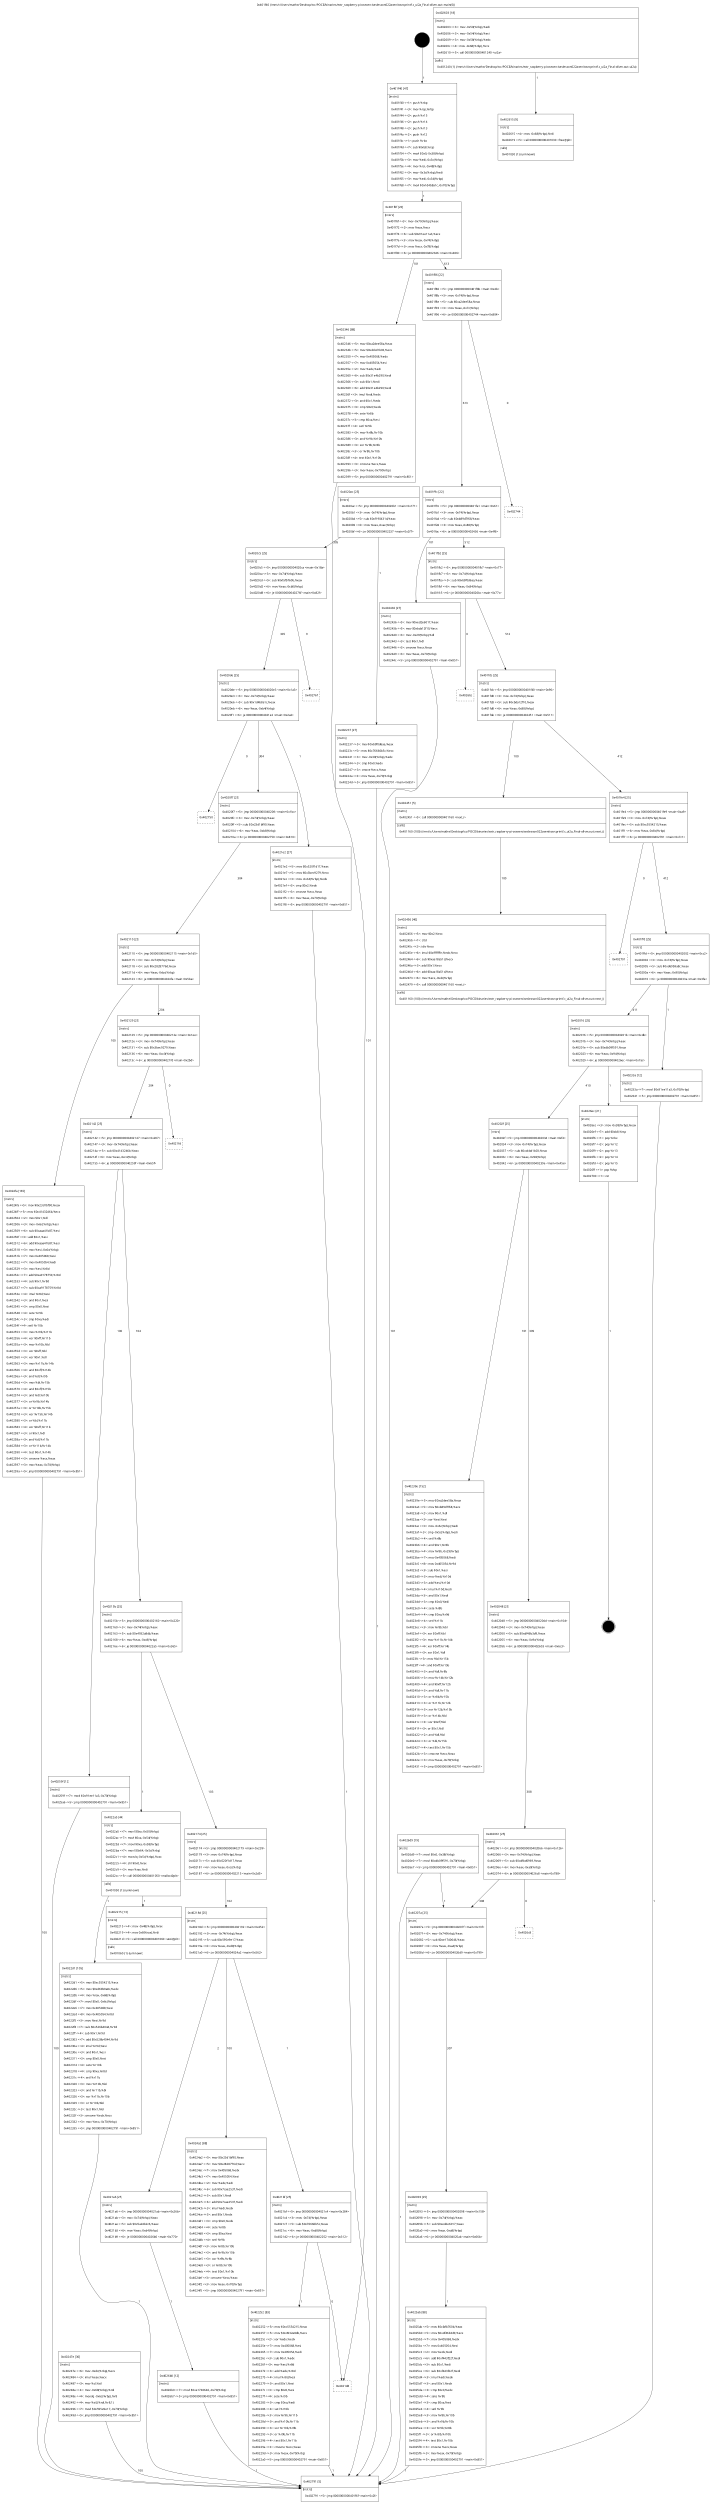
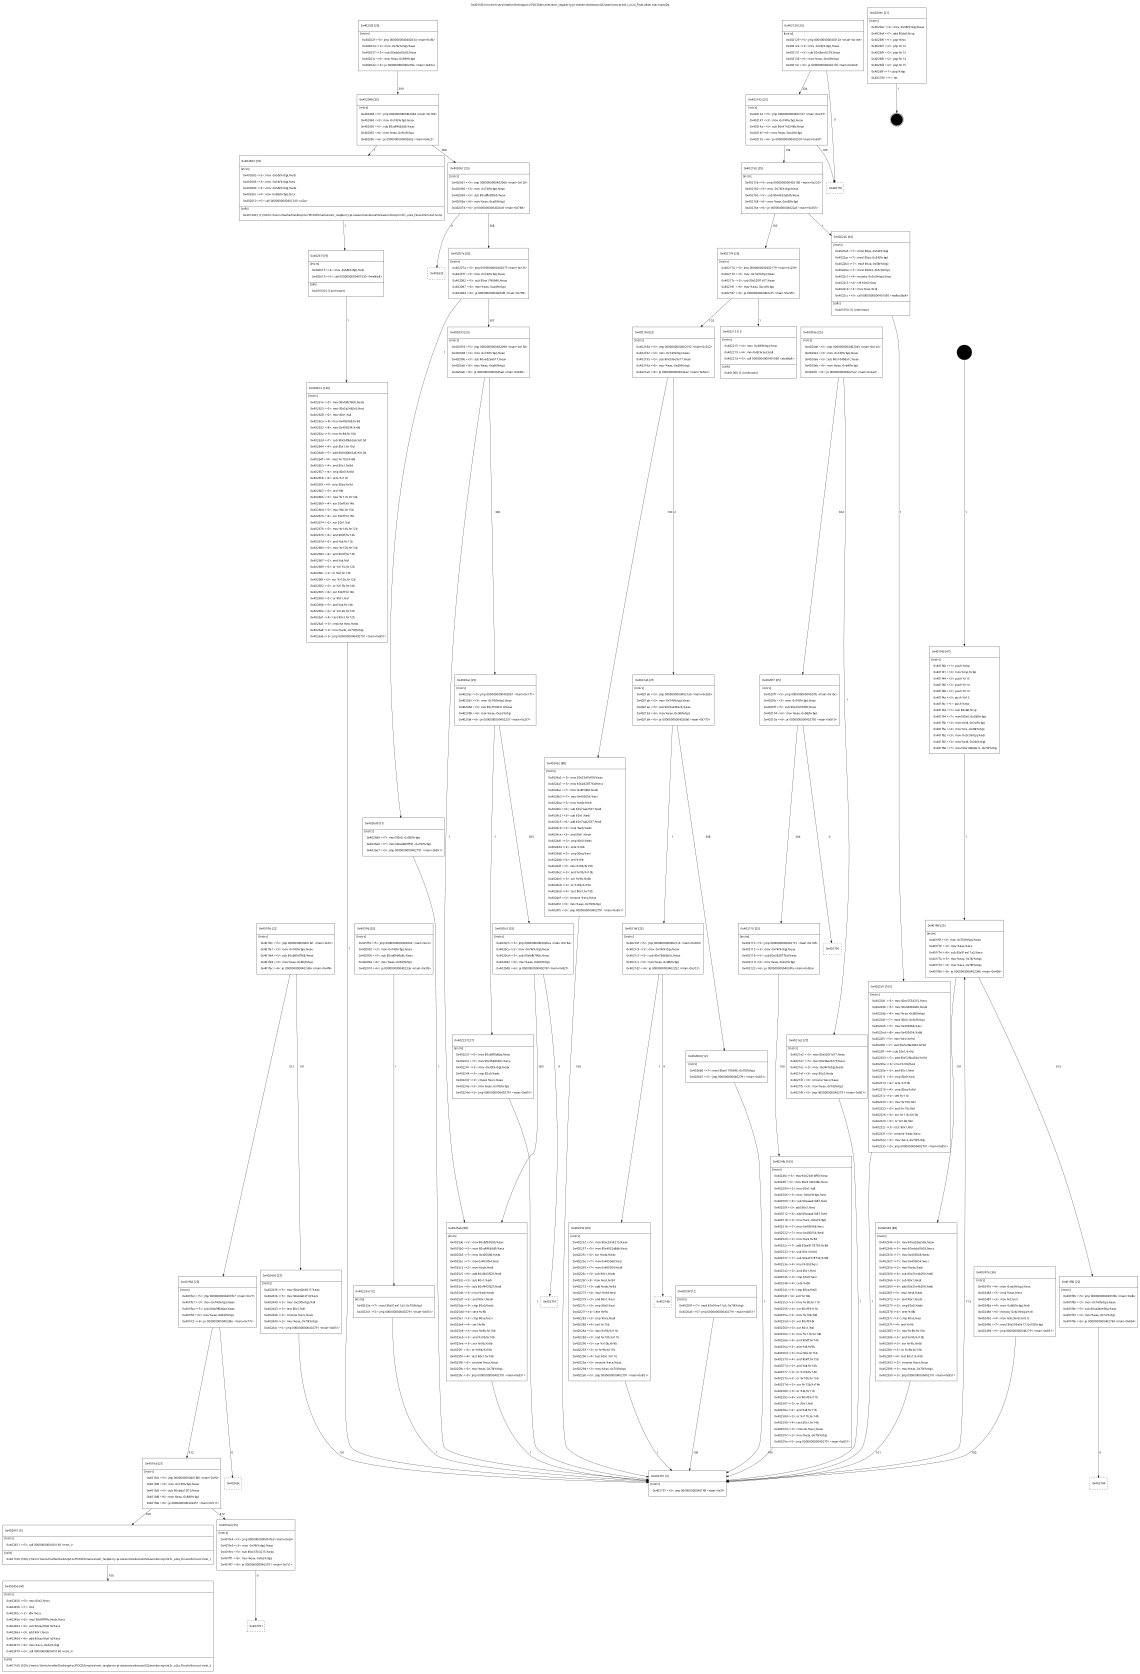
edge "0x402048 [25]" -> "0x402603 [18]": added, label "1"
edge "0x401f86 [22]" -> "0x401f9c [22]": removed, label "613"
node "0x40261e [146]": added
edge "0x402093 [25]" -> "0x4020ac [25]": added, label "306"
edge "0x4020c5 [25]" -> "0x4020de [25]": now "0x4020c5 [25]" -> "0x4025ab [88]"
edge "0x4020de [25]" -> "0x402750": now "0x4020f7 [25]" -> "0x402750"
edge "0x401fe4 [25]" -> "0x401ffd [25]": removed, label "412"
edge "0x402110 [25]" -> "0x402129 [25]": removed, label "204"
node "0x402016 [25]": removed
edge "0x4024a2 [88]" -> "0x402791 [5]": added, label "100"
edge "0x402791 [5]" -> "0x401f6f [23]": added, label "713"
edge "0x402346 [88]" -> "0x4021d8": now "0x402346 [88]" -> "0x402791 [5]"
edge "0x402142 [25]" -> "0x40259f [12]": now "0x402142 [25]" -> "0x4021fd"
node "0x40239e [152]": removed
edge "0x4026d9 [19]" -> "0x40207a [25]": reversed
edge "0x4022a5 [44]" -> "0x402215 [13]": now "0x402174 [25]" -> "0x402215 [13]"
edge "0x40218d [25]" -> "0x4021bf [25]": now "0x4021a6 [25]" -> "0x4021bf [25]"
edge "0x4021a6 [25]" -> "0x4026b0 [12]": label " 1" -> " 308"
